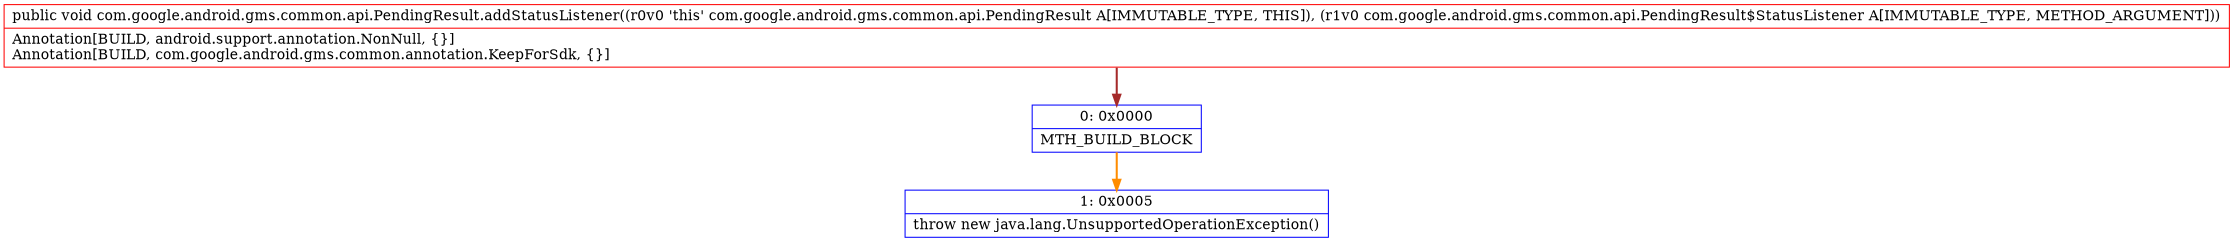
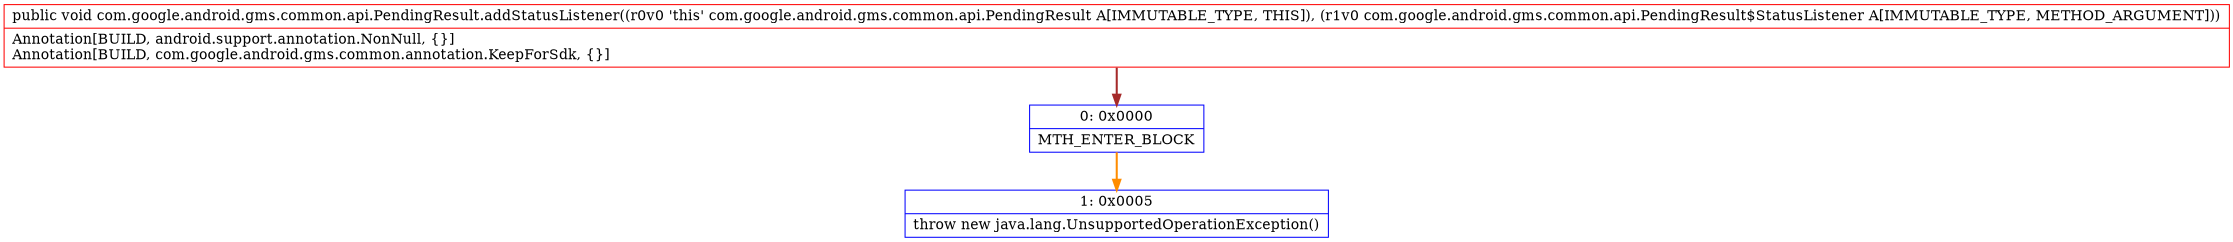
node "0: 0x0000": text "MTH_BUILD_BLOCK" -> "MTH_ENTER_BLOCK"
